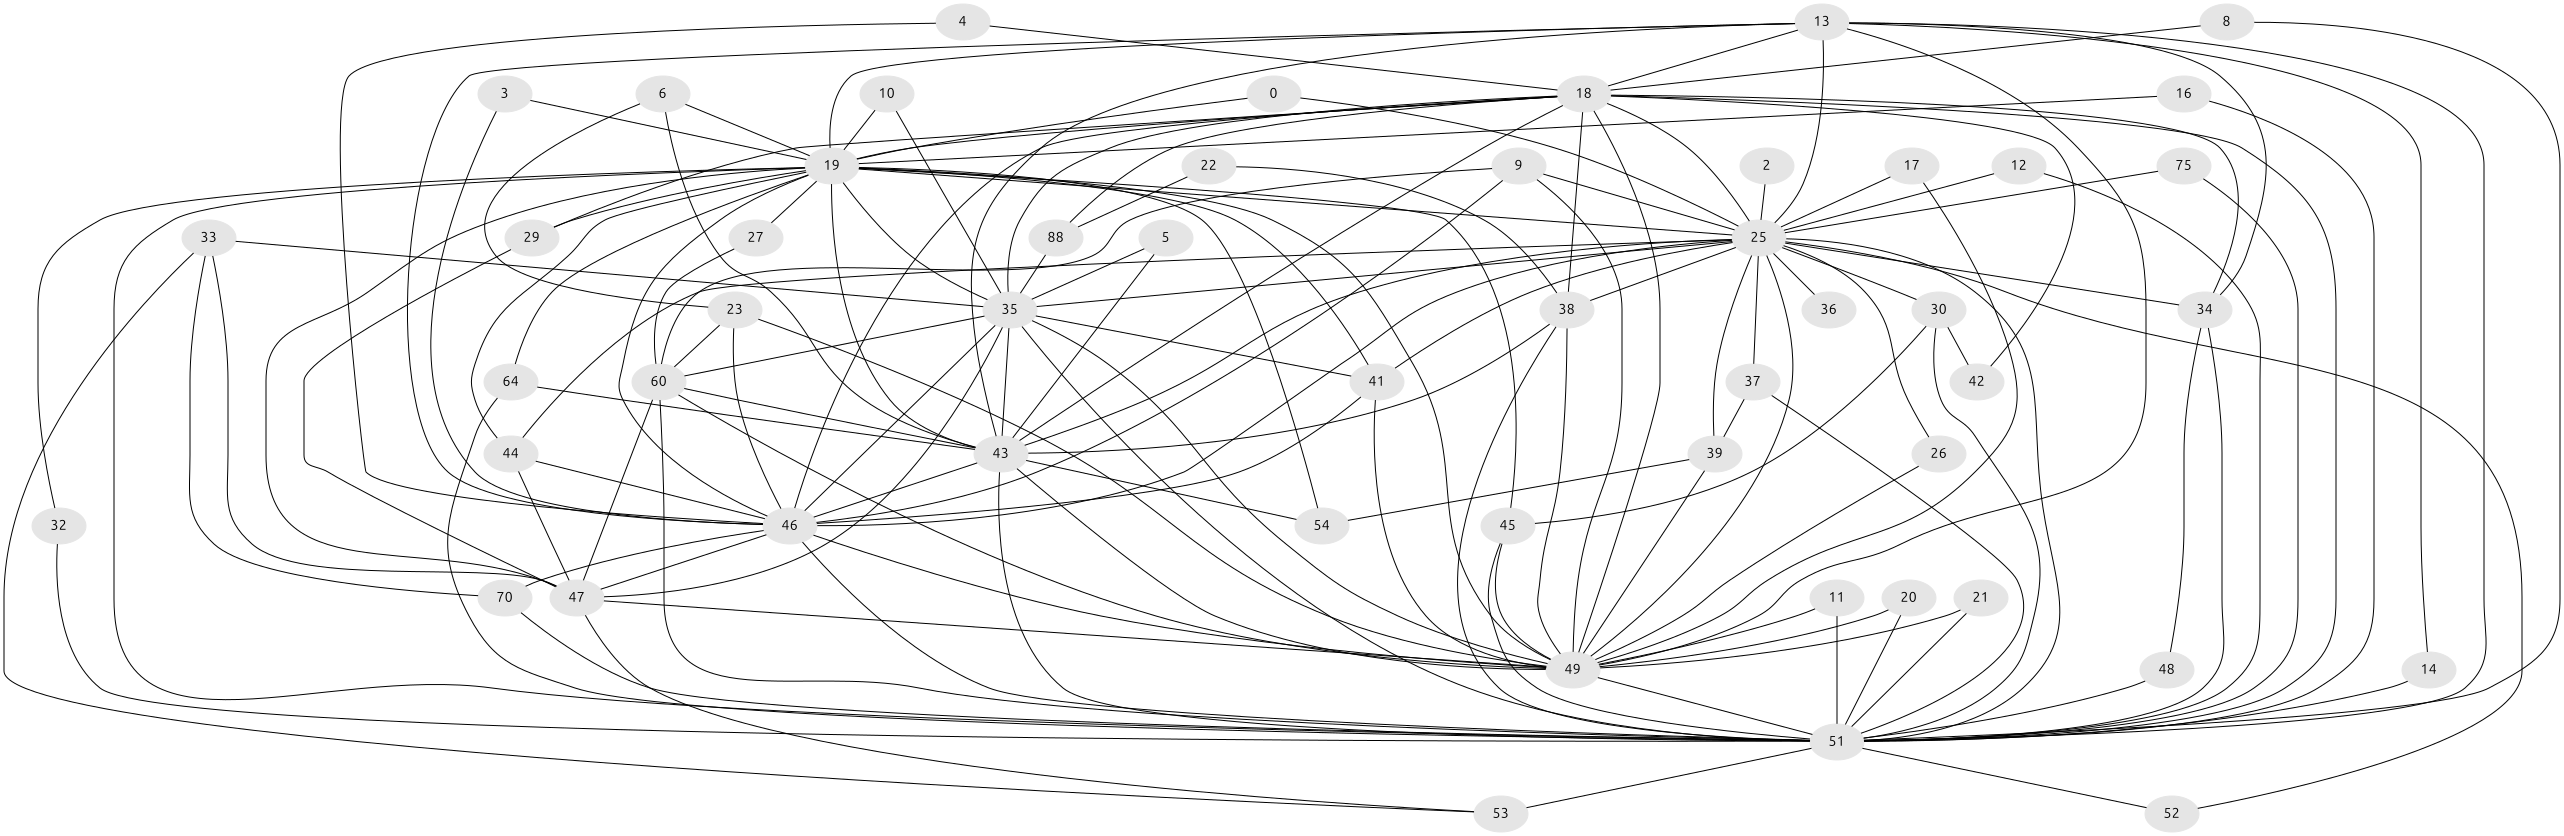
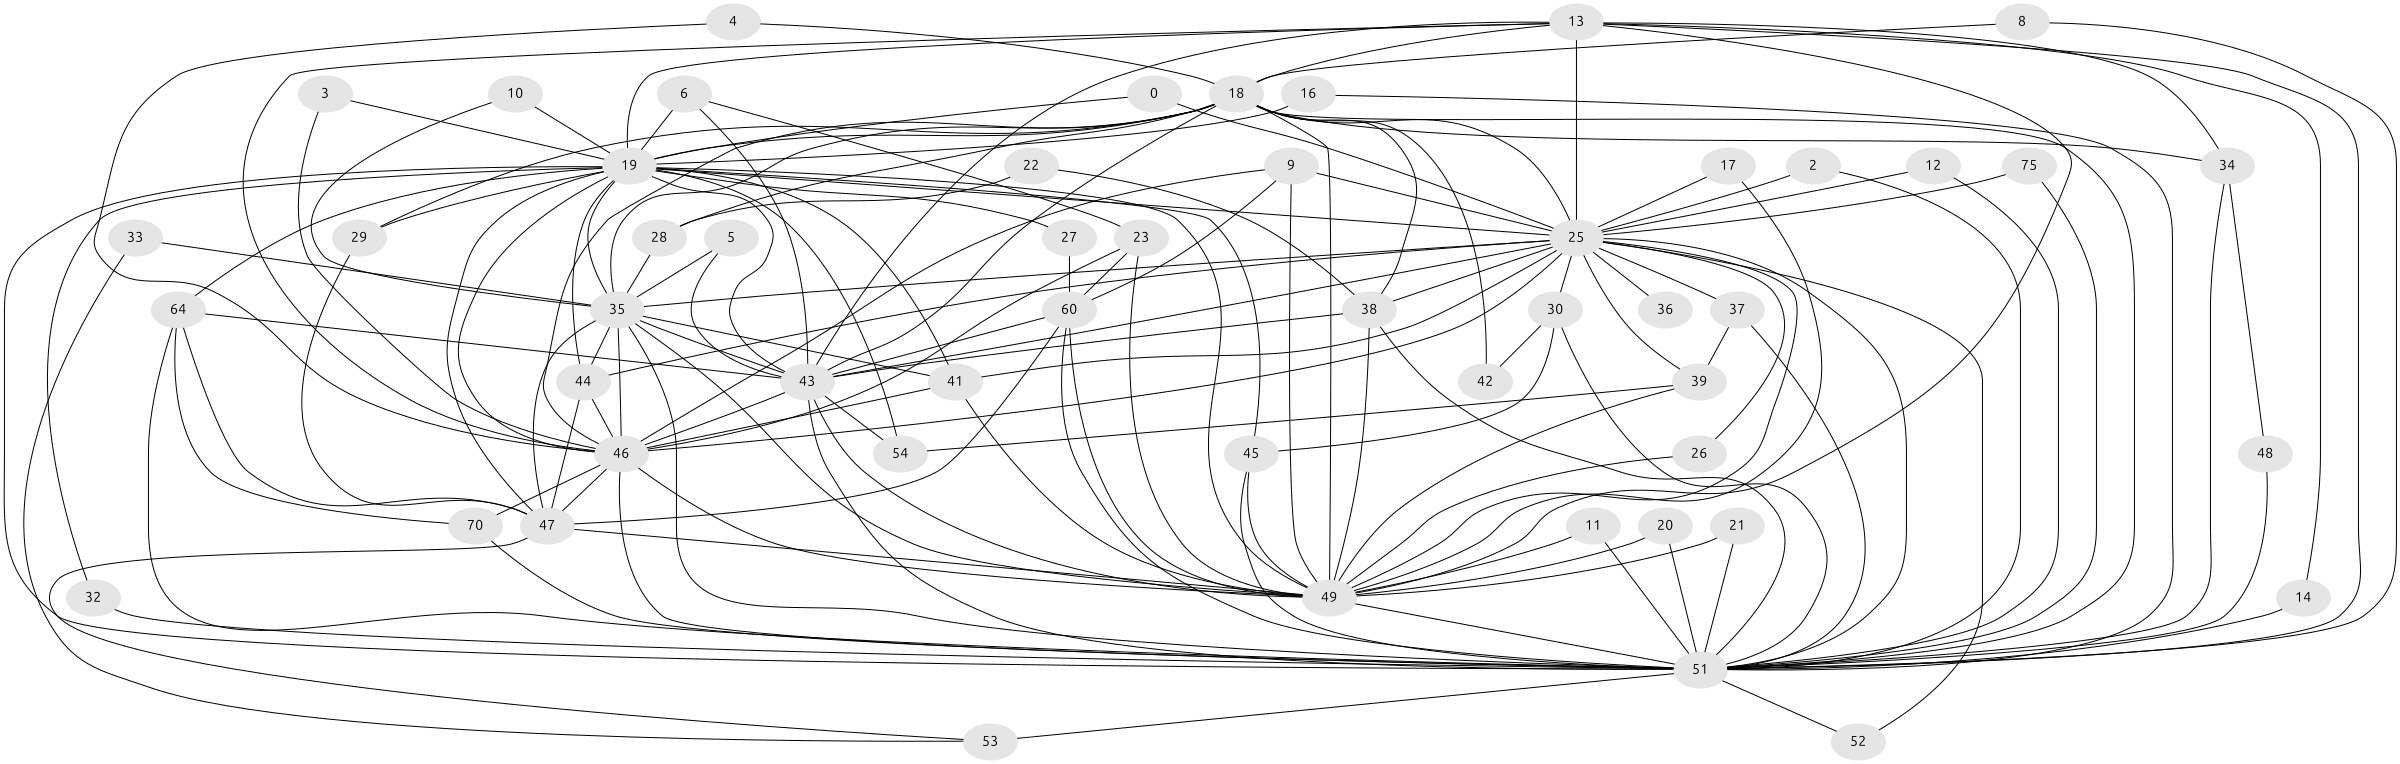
node "88": label "88" -> "28"
edge "25" -- "34": removed
edge "35" -- "60": now "35" -- "44"
edge "2" -- "51": added
edge "33" -- "70": now "64" -- "70"
edge "33" -- "47": now "64" -- "47"
